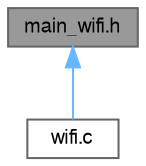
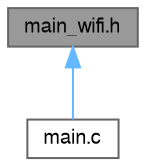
node "wifi.c": label "wifi.c" -> "main.c"
